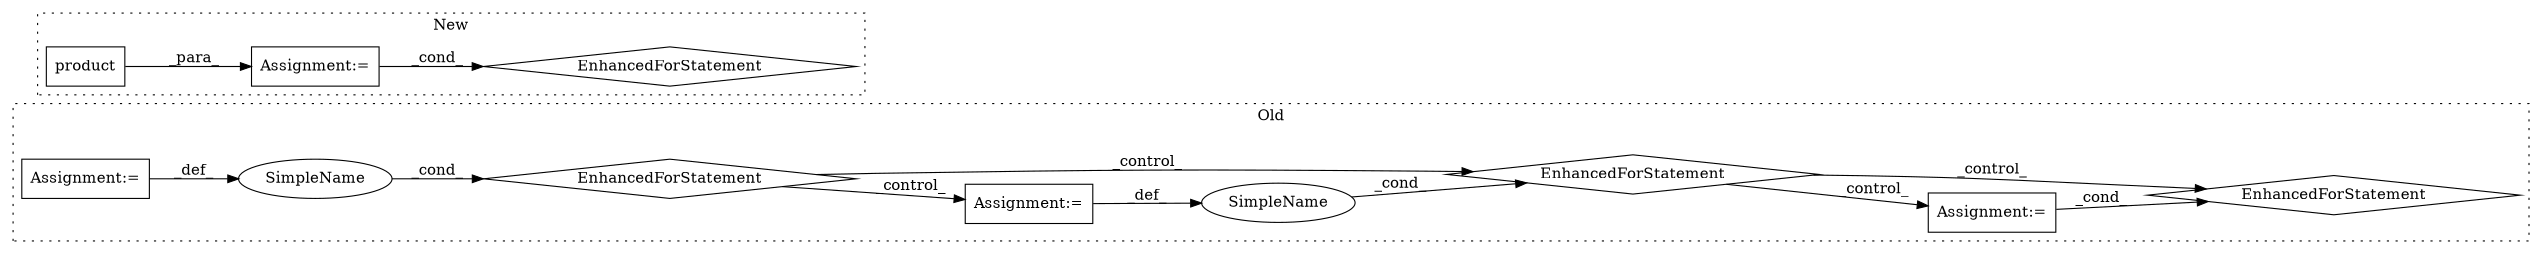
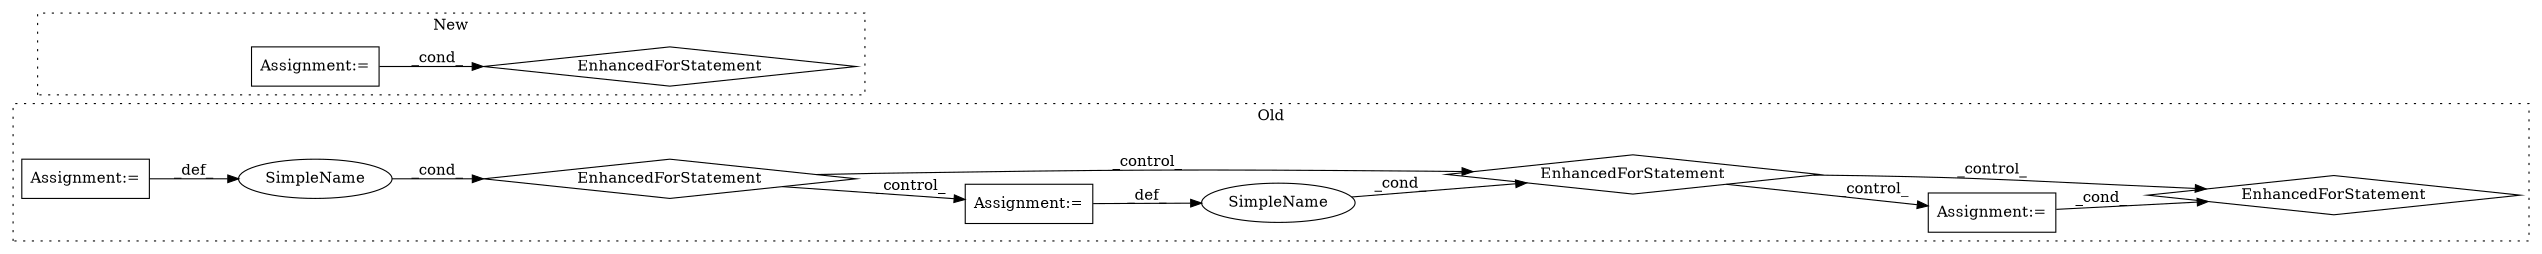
node "product": removed
